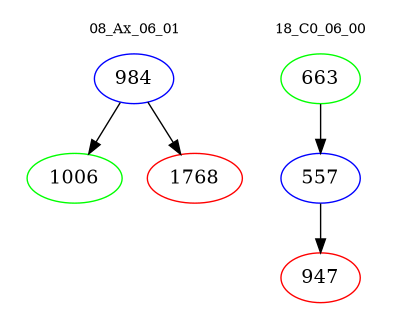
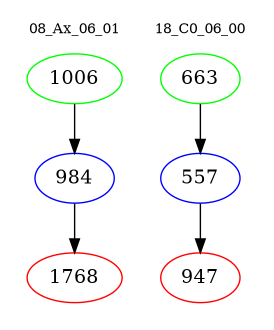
edge "984" -> "1006": reversed
